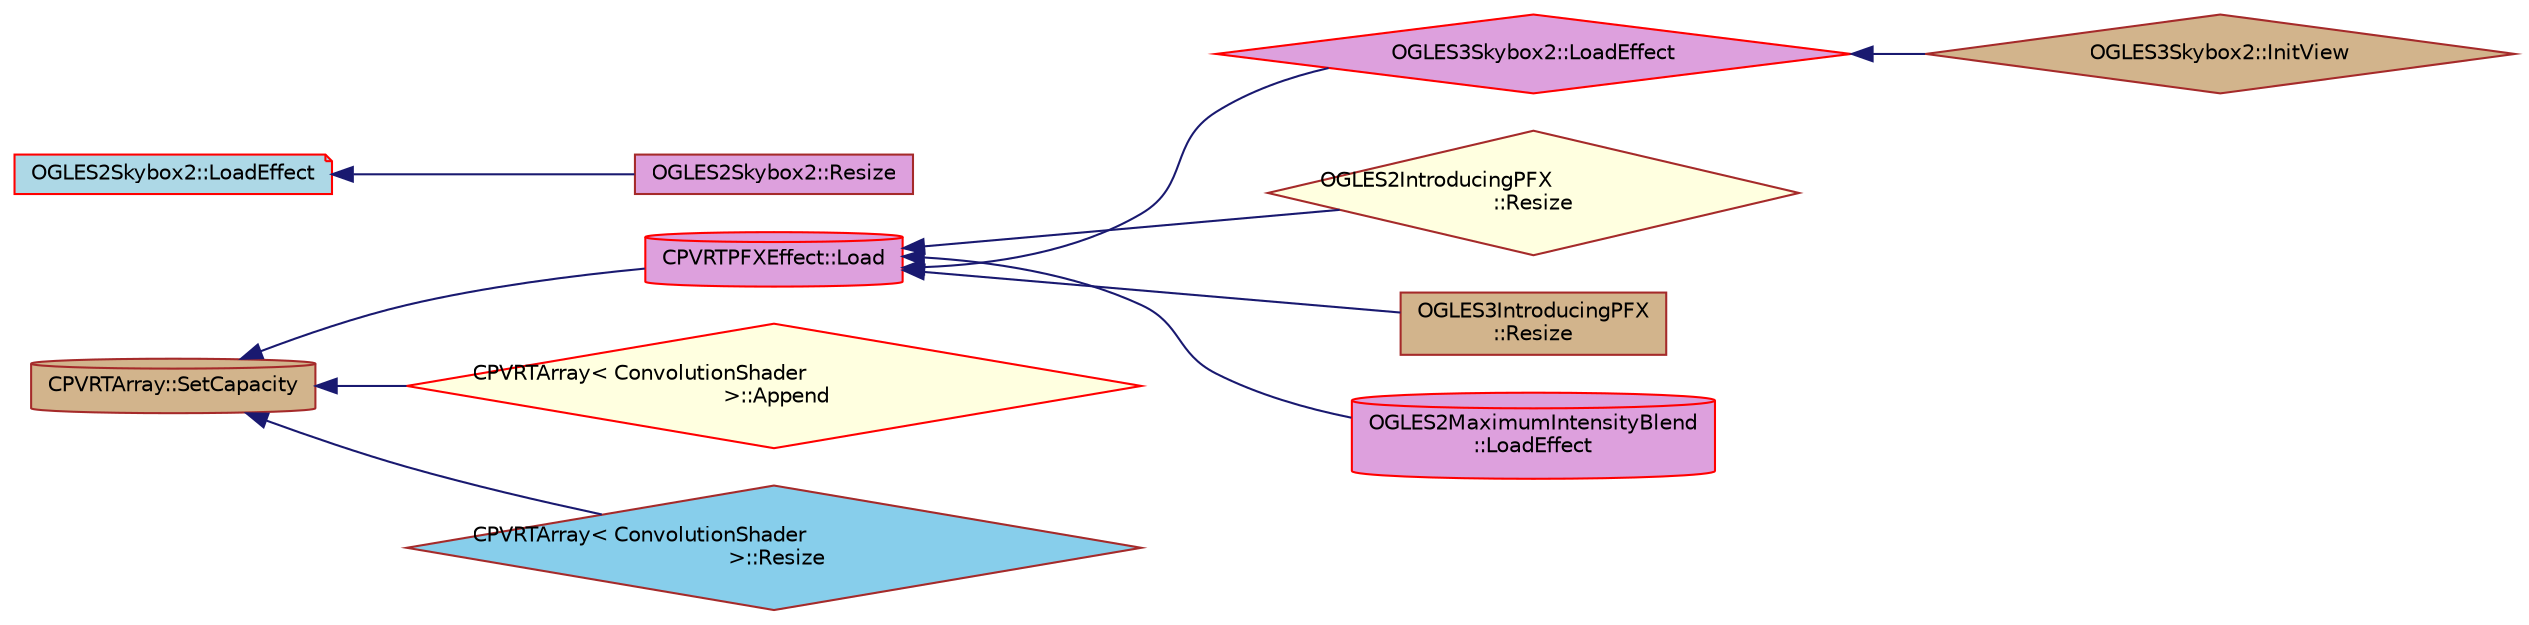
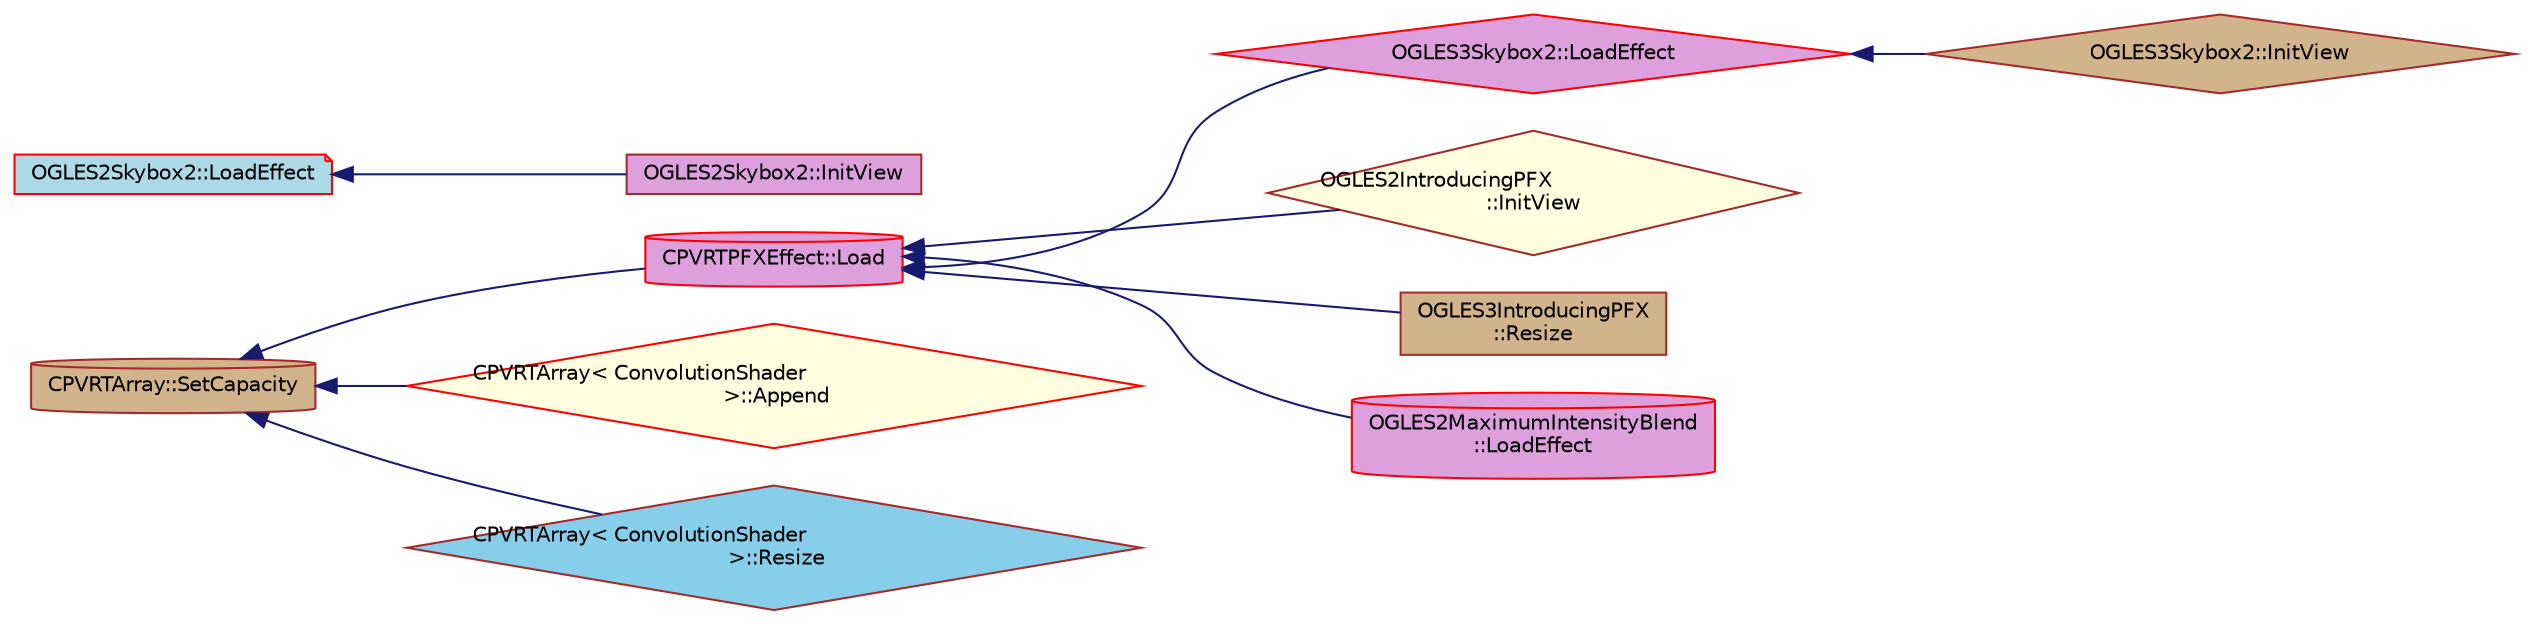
node "OGLES2Skybox2::Resize": label "OGLES2Skybox2::Resize" -> "OGLES2Skybox2::InitView"
node "OGLES2IntroducingPFX ::Resize": label "OGLES2IntroducingPFX ::Resize" -> "OGLES2IntroducingPFX ::InitView"
